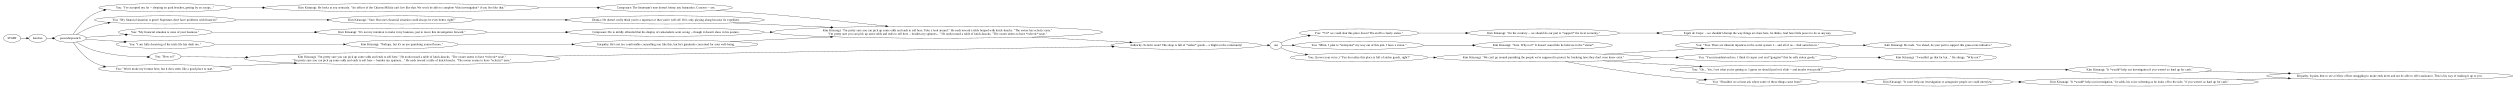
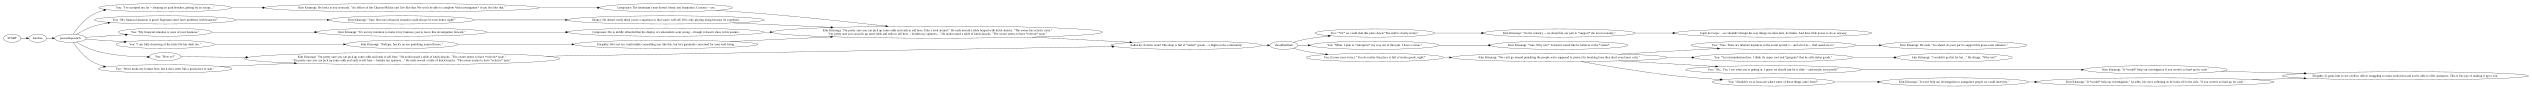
edge "benches" -> "pawnshopswitch": arrowhead diamond -> normal
node "out": label "out" -> "shouldisellhub"
